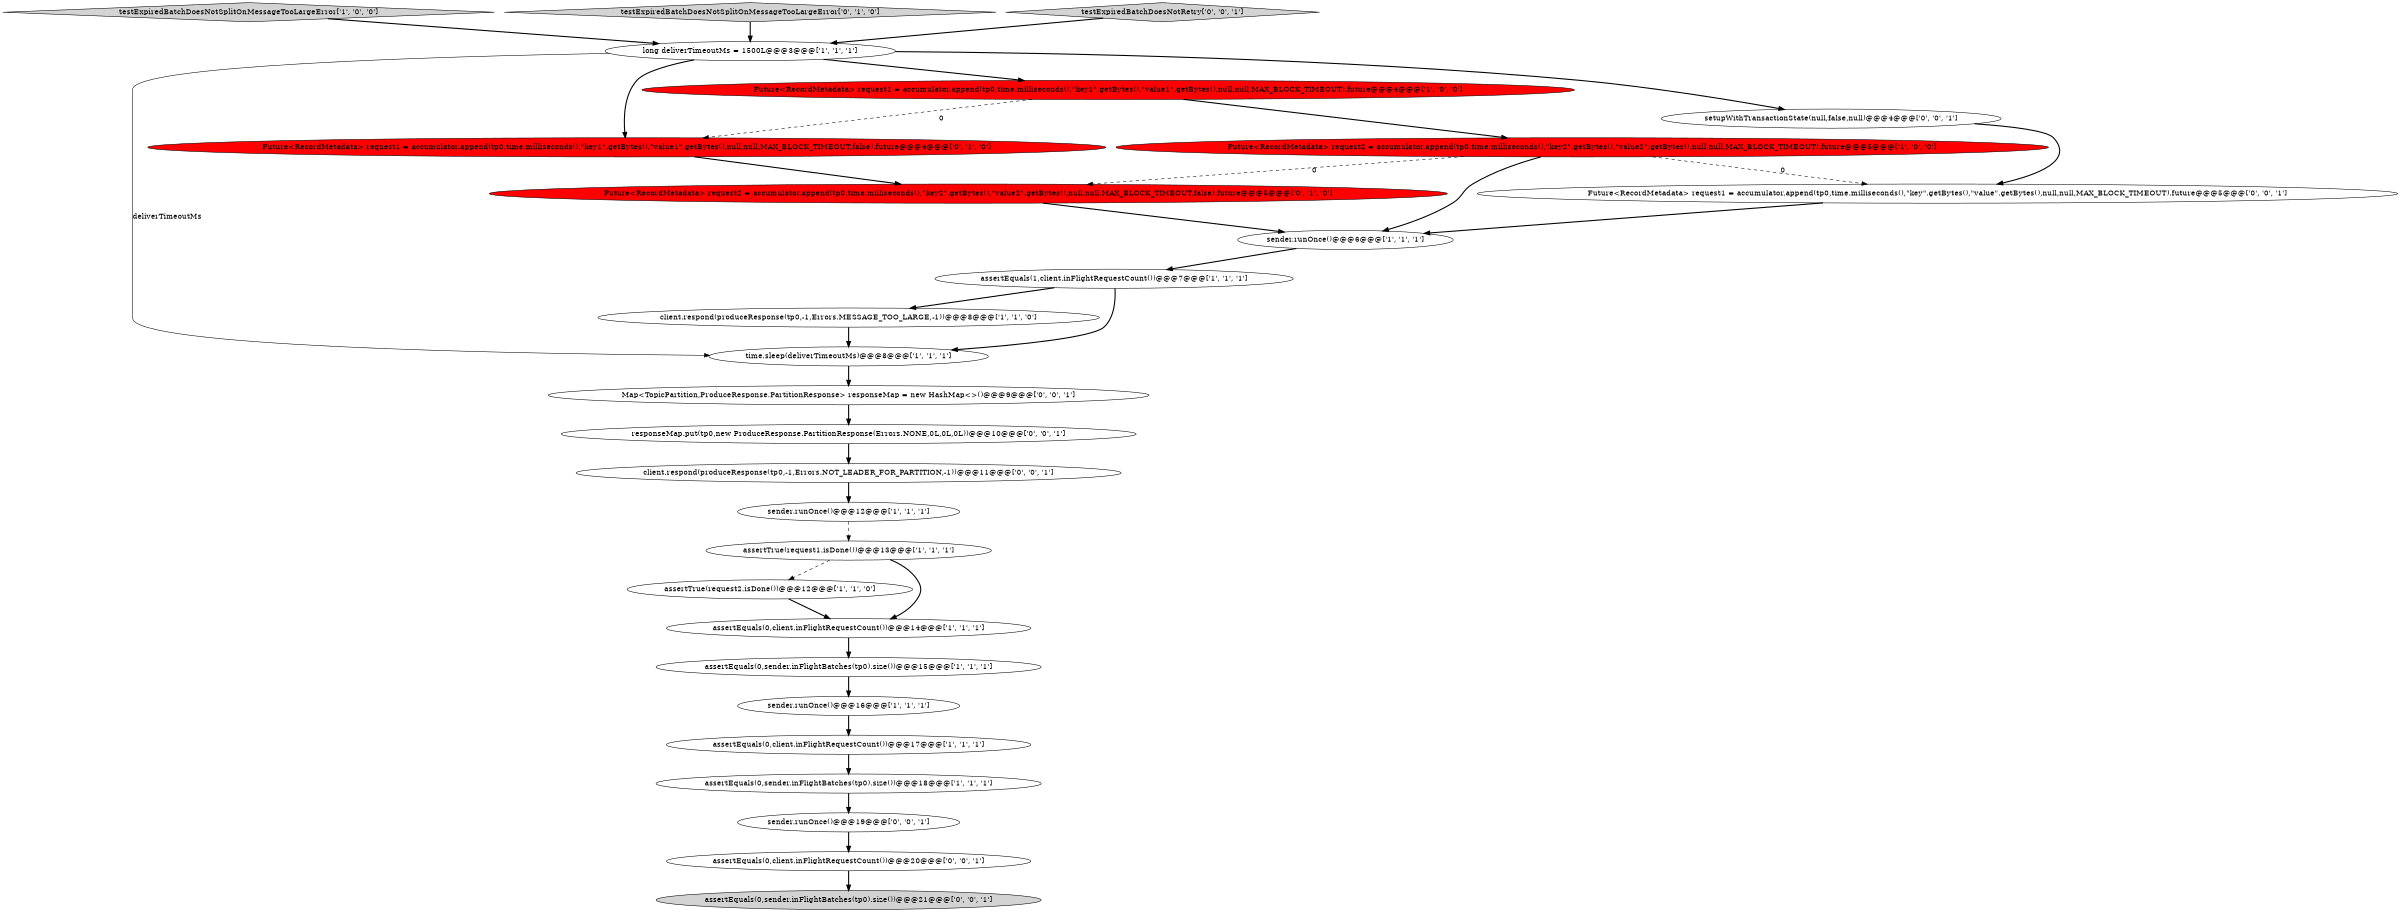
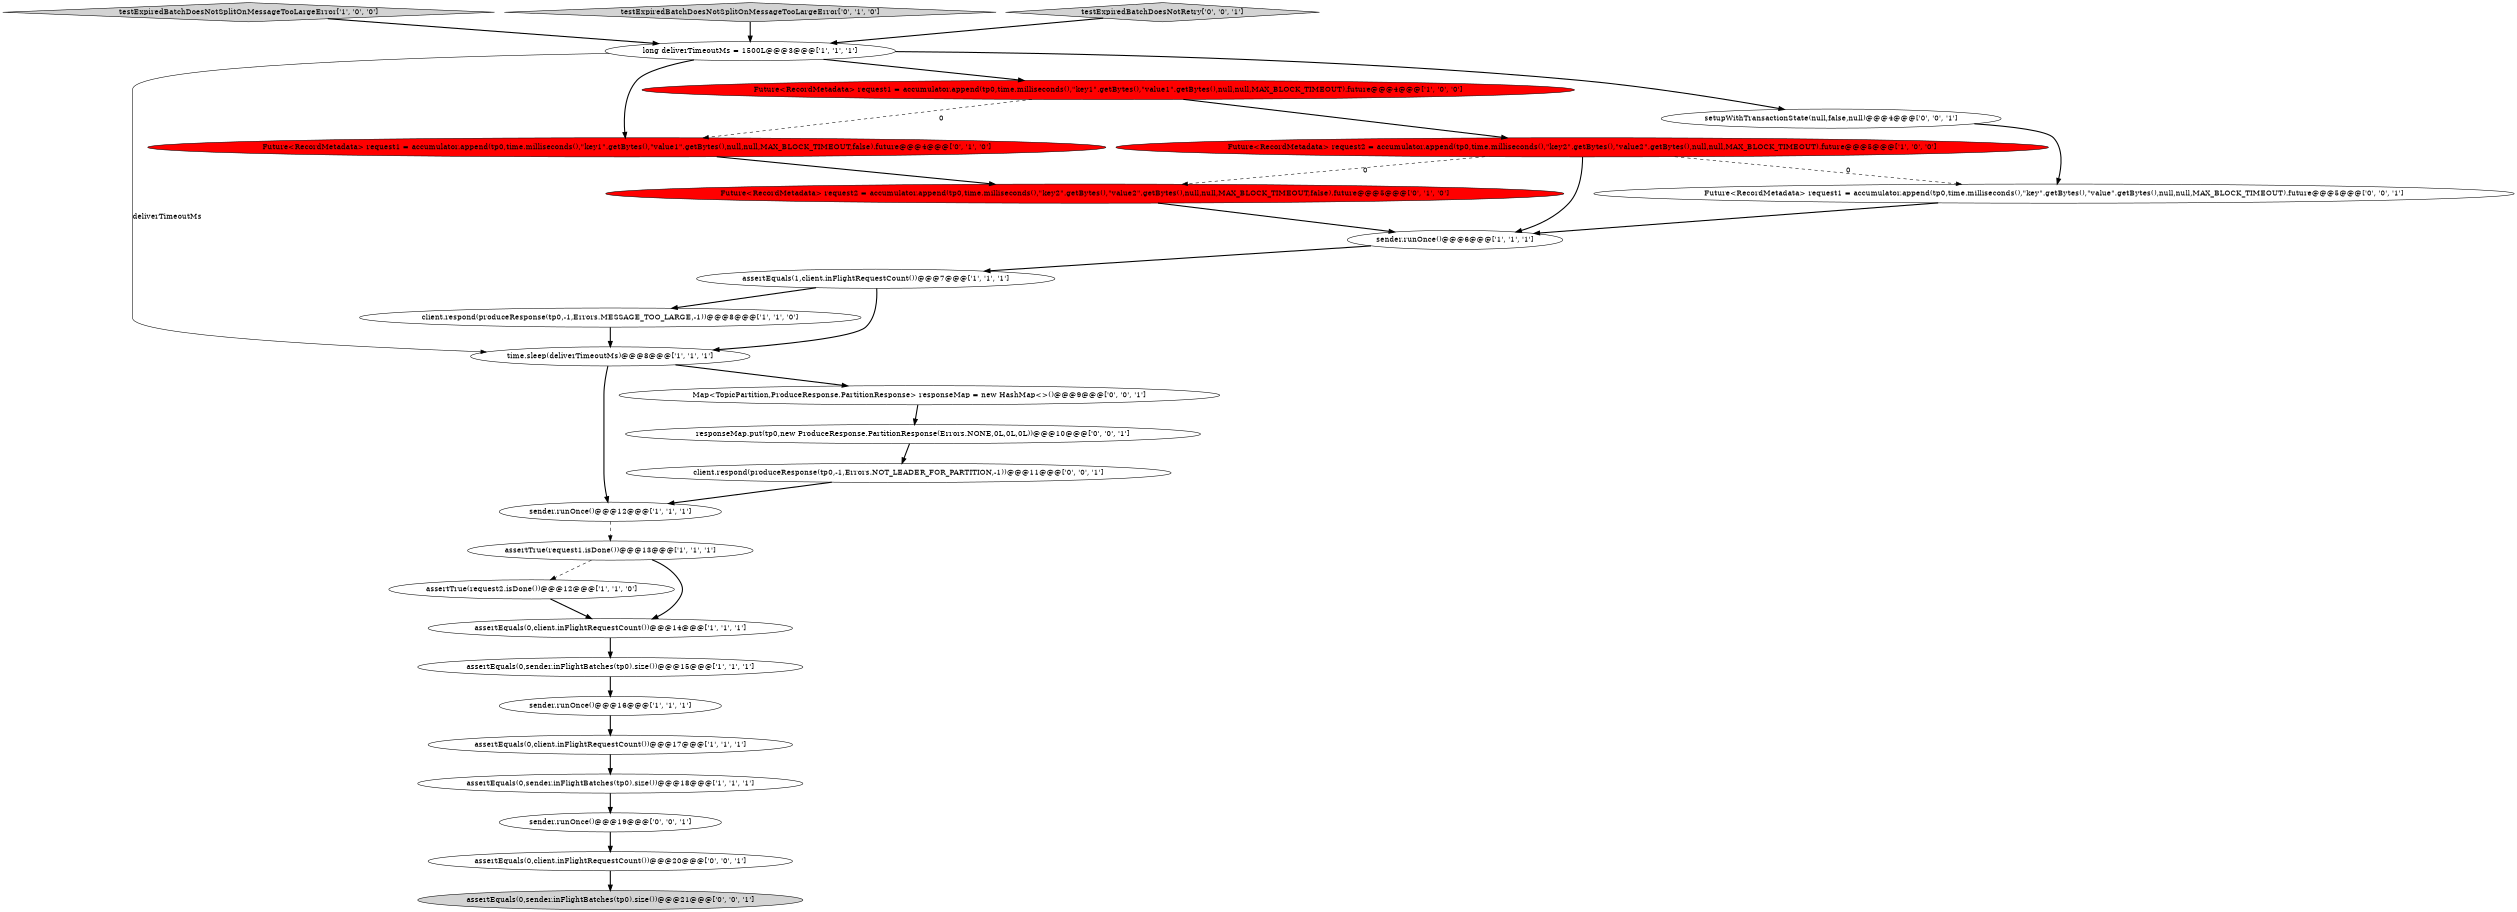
edge "time.sleep(deliverTimeoutMs)@@@8@@@['1', '1', '1']" -> "sender.runOnce()@@@12@@@['1', '1', '1']": added
